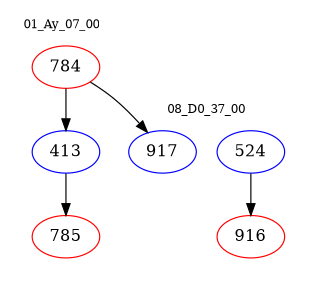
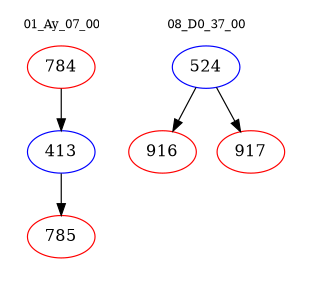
edge "784" -> "917": now "524" -> "917"
node "917": color blue -> red
